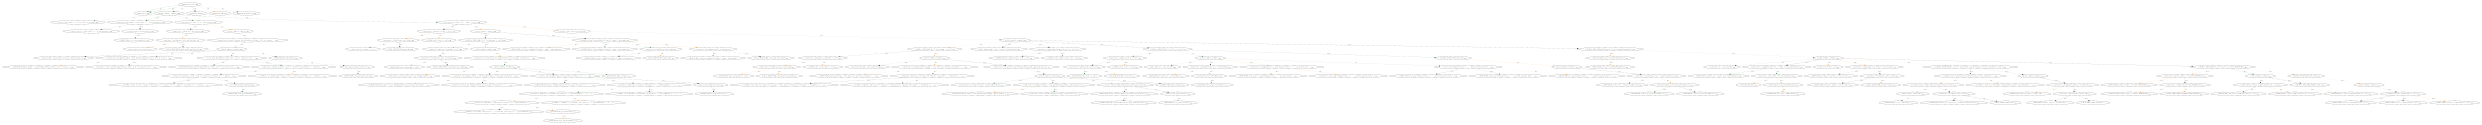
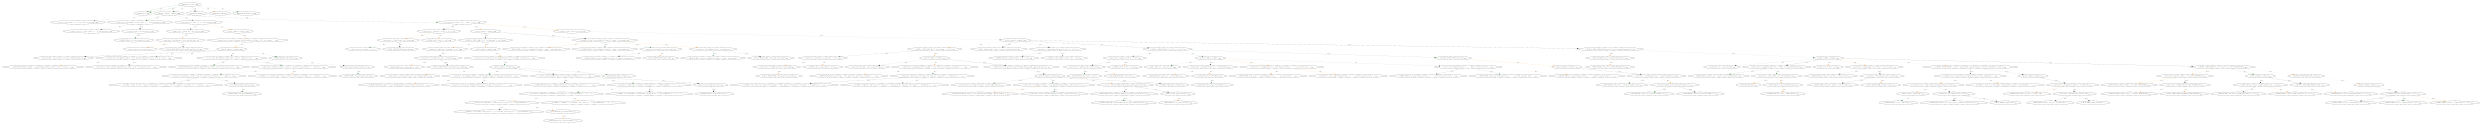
node "(IDENTIFIER,this,classname != null)": removed
